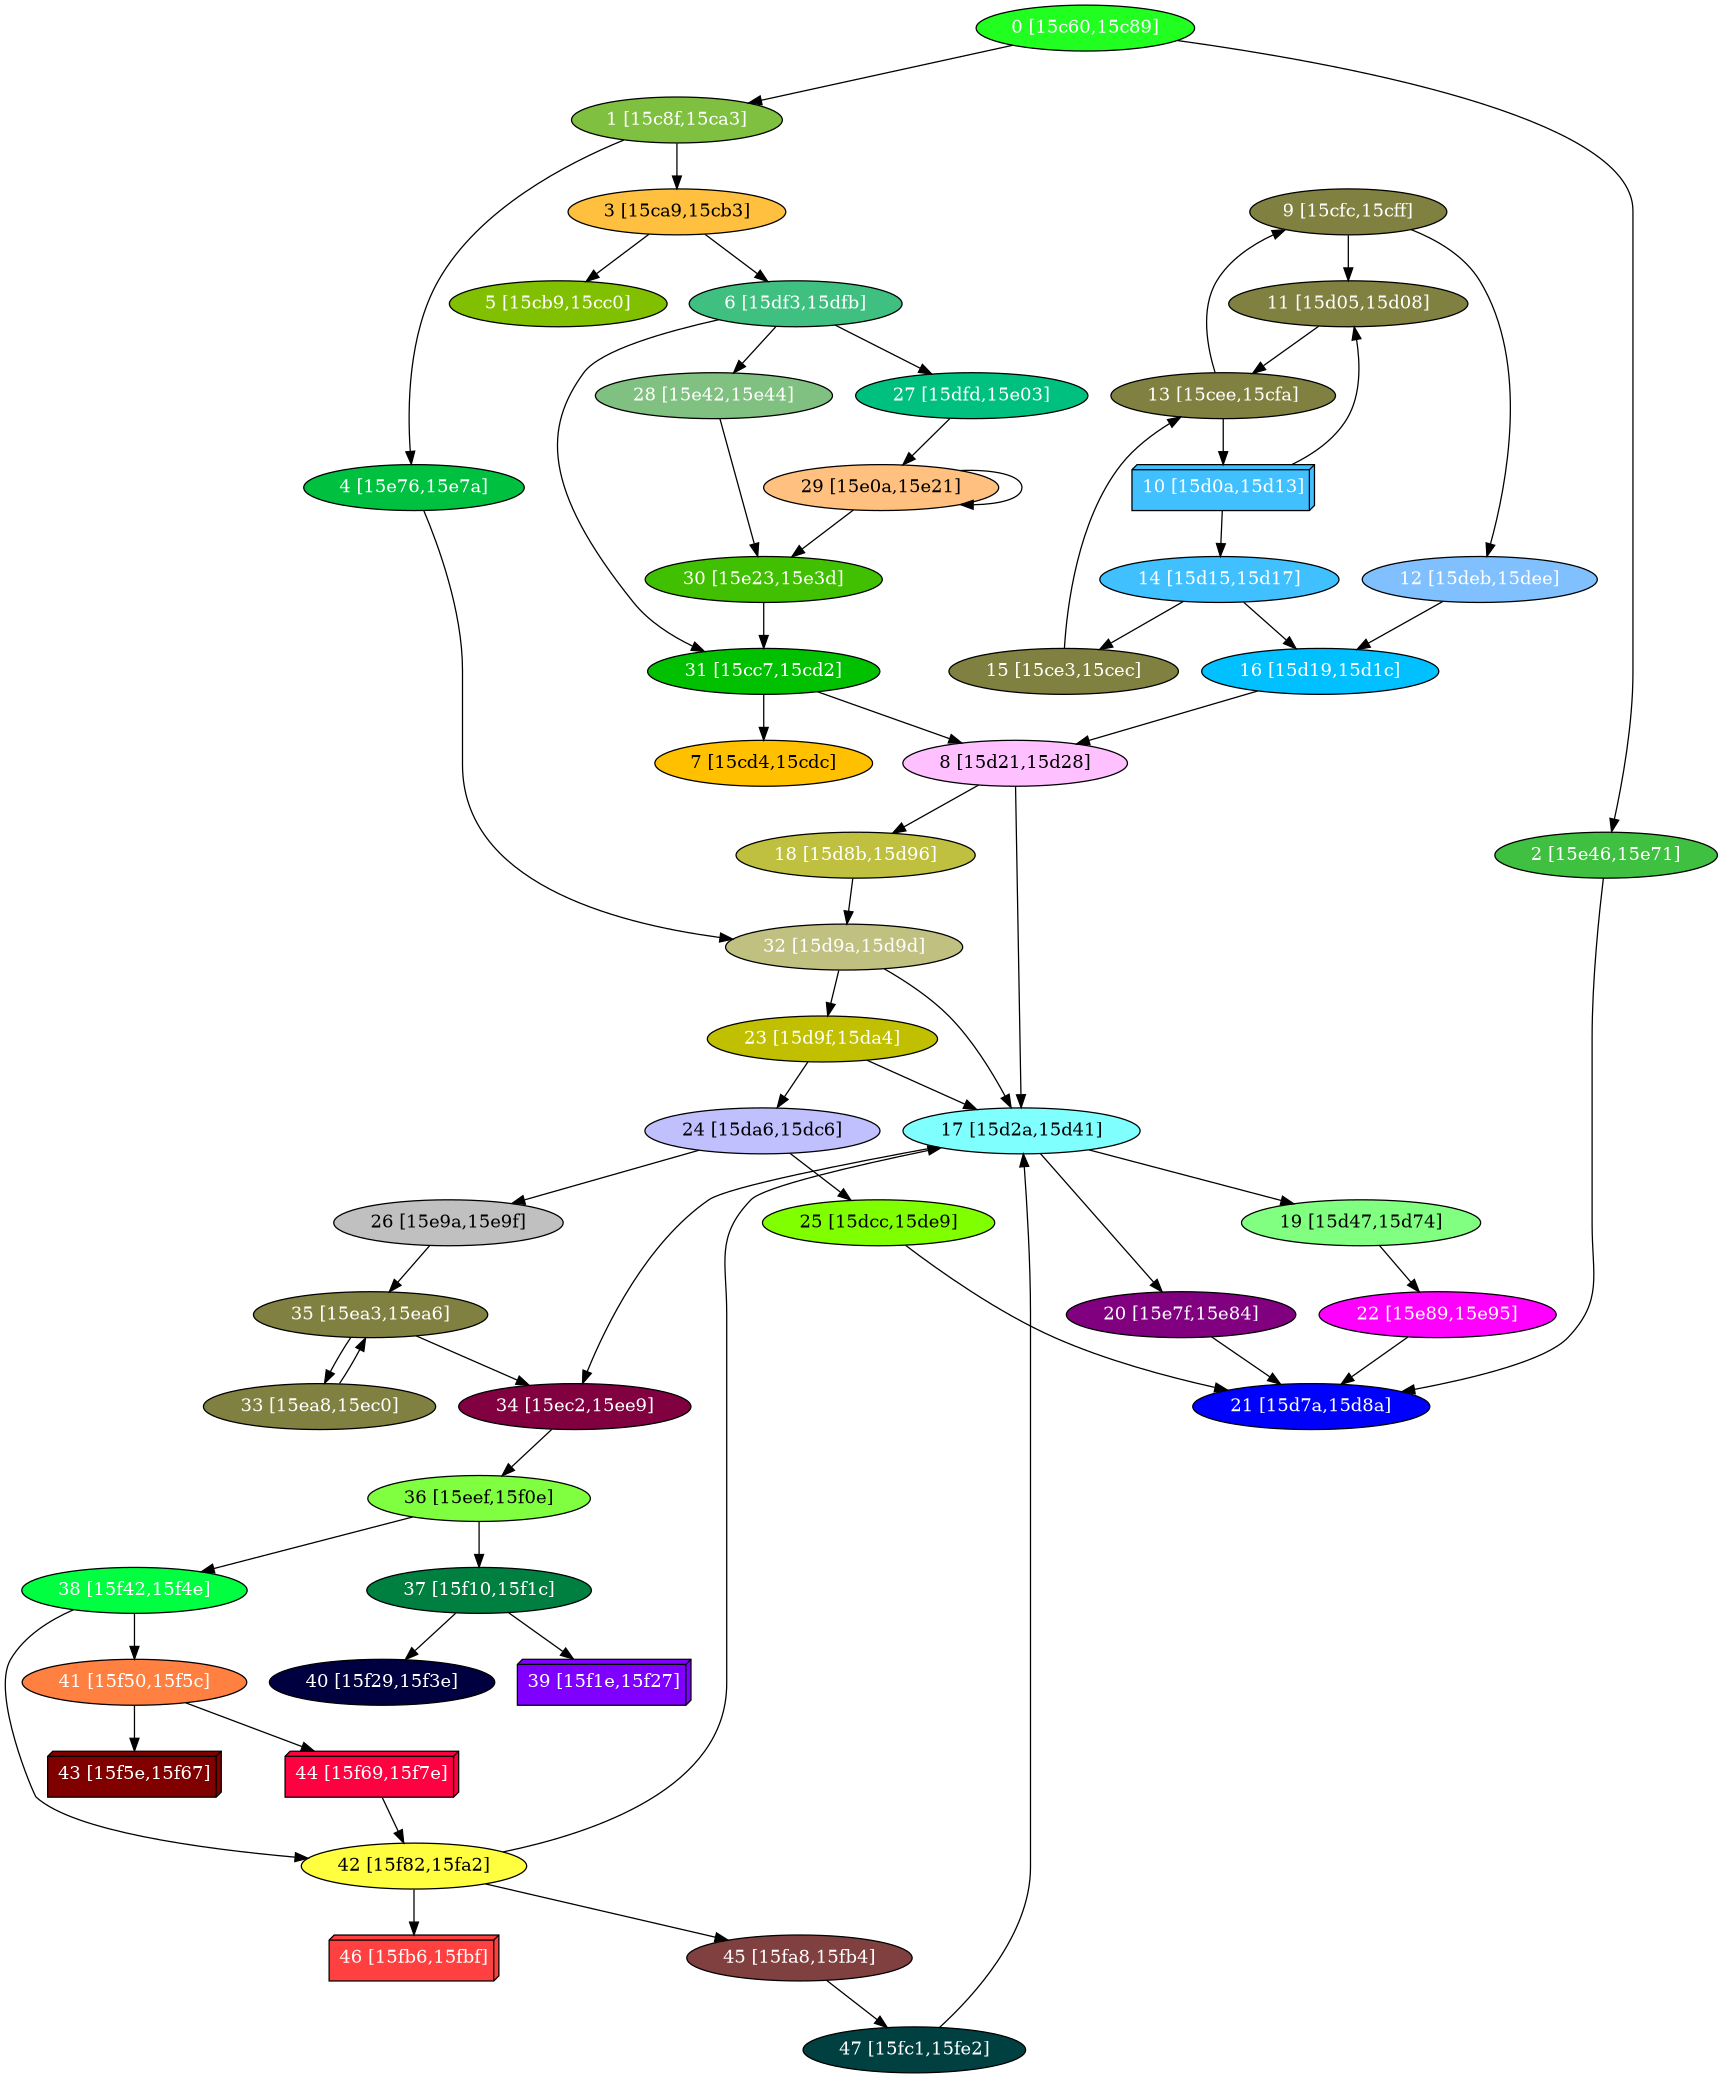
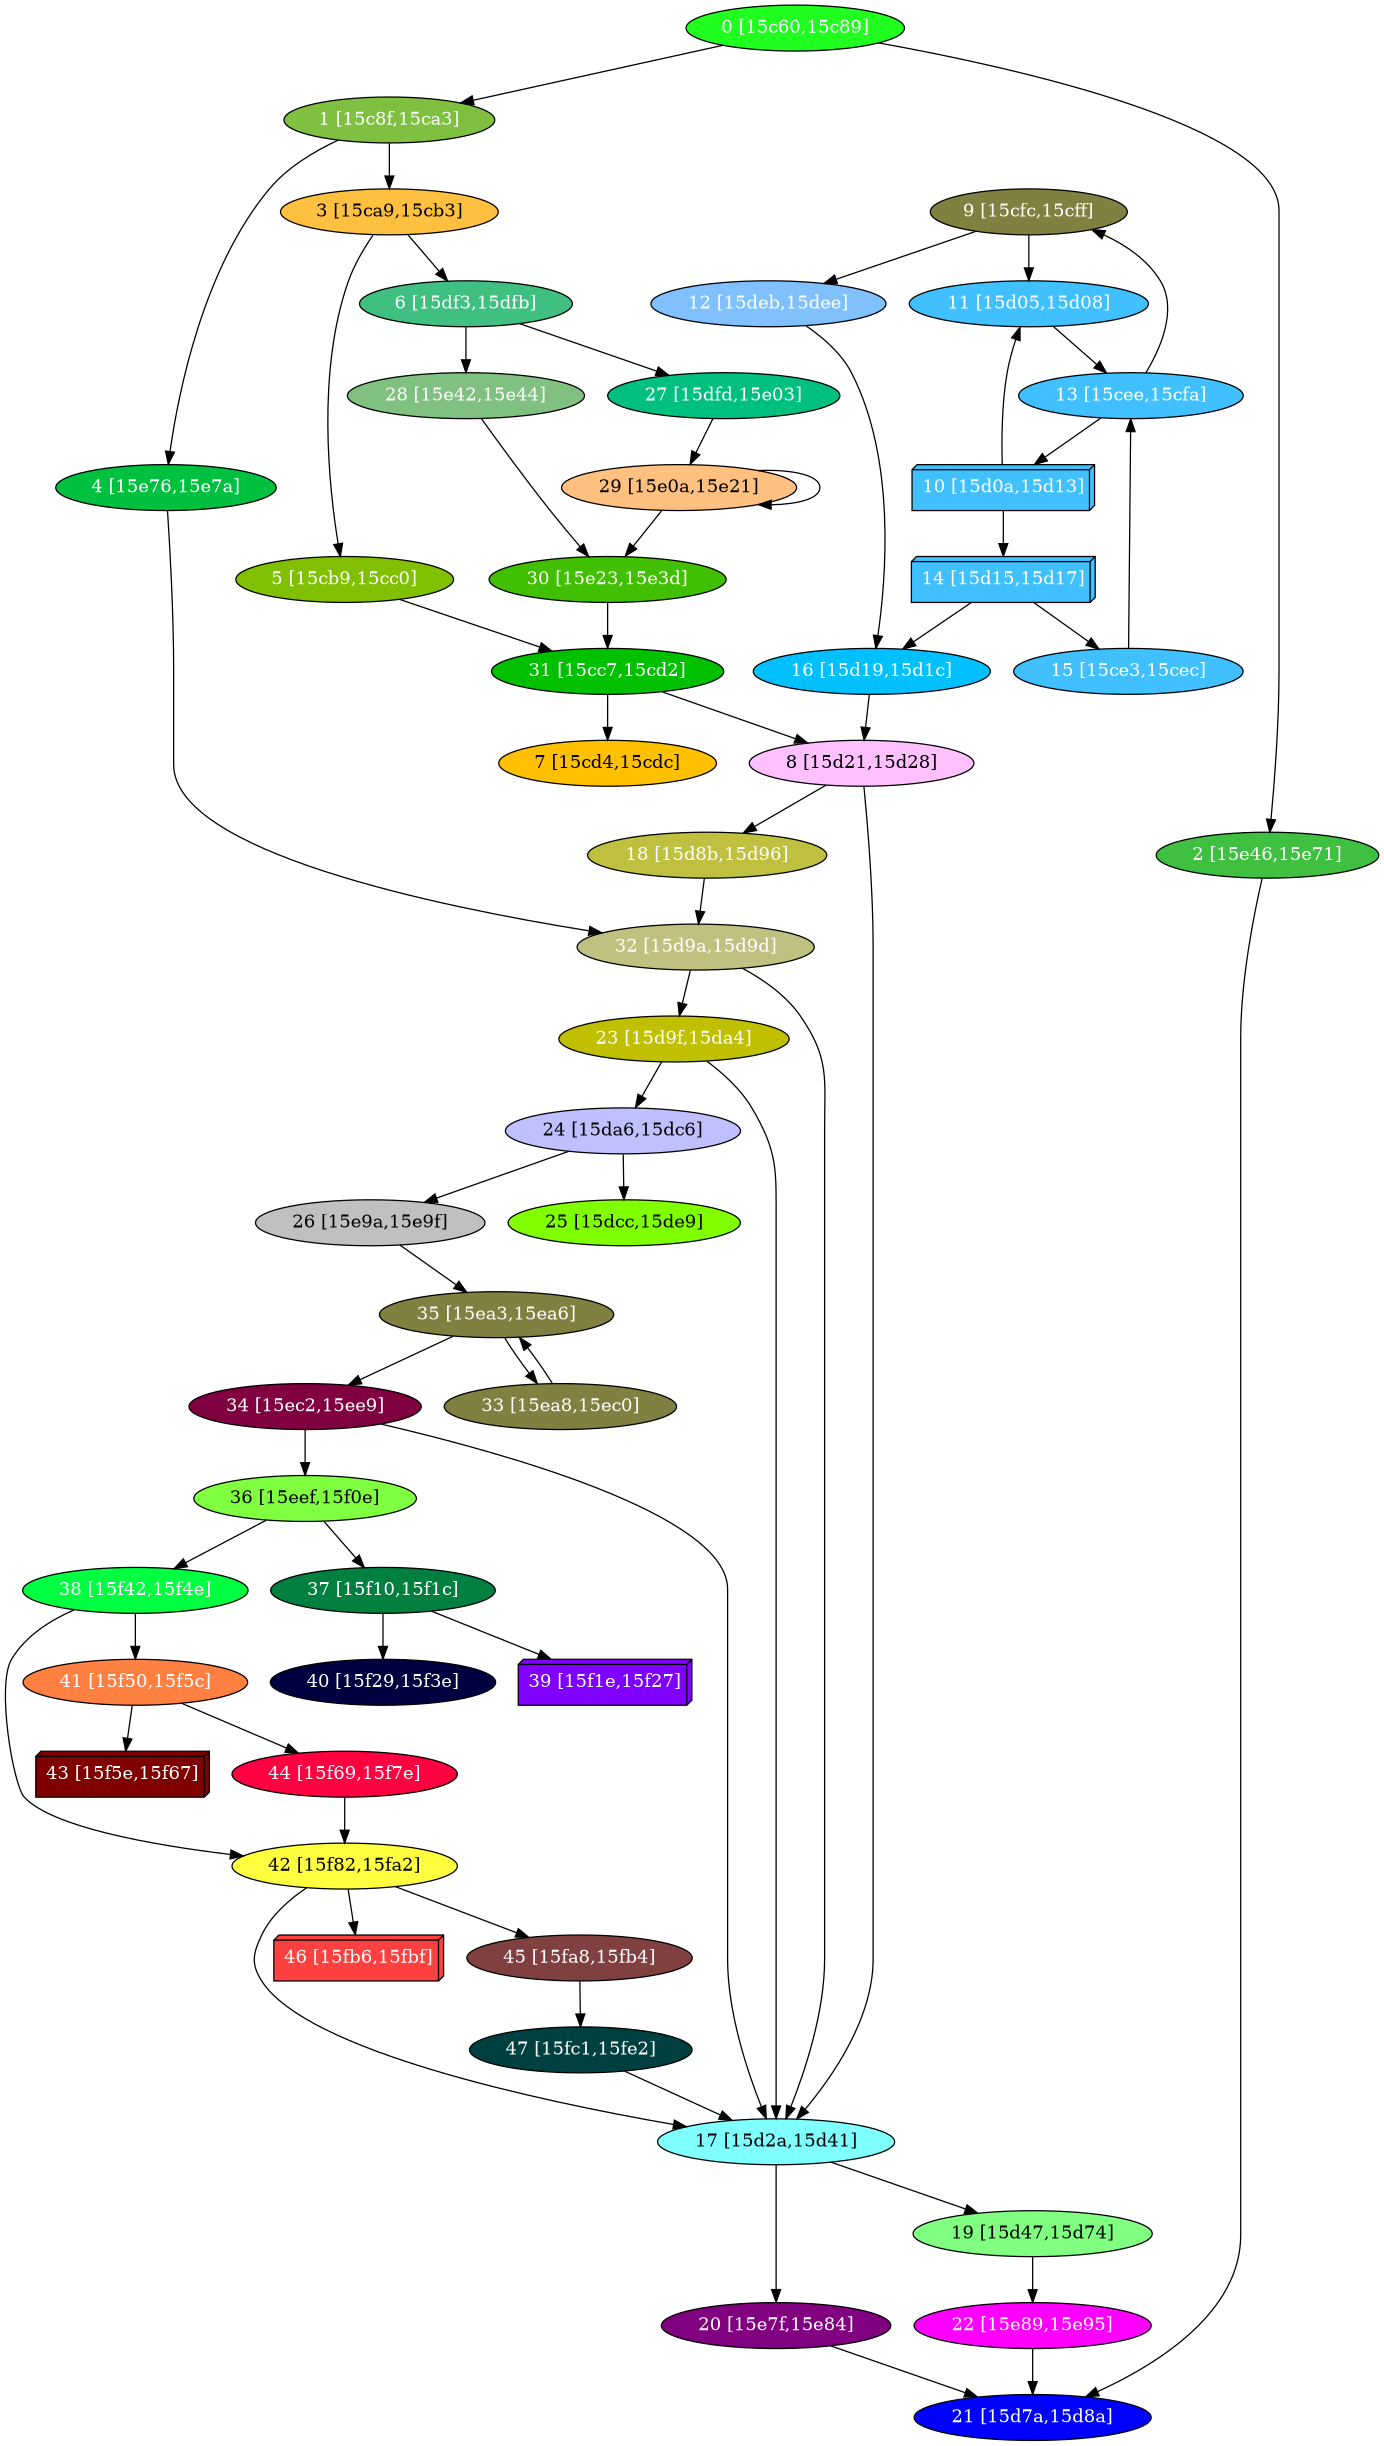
node "11 [15d05,15d08]": fillcolor #808040 -> #40c0ff
node "13 [15cee,15cfa]": fillcolor #808040 -> #40c0ff
edge "6 [15df3,15dfb]" -> "31 [15cc7,15cd2]": now "5 [15cb9,15cc0]" -> "31 [15cc7,15cd2]"
node "14 [15d15,15d17]": shape ellipse -> box3d
node "15 [15ce3,15cec]": fillcolor #808040 -> #40c0ff
edge "17 [15d2a,15d41]" -> "34 [15ec2,15ee9]": reversed
edge "25 [15dcc,15de9]" -> "21 [15d7a,15d8a]": removed
node "44 [15f69,15f7e]": shape box3d -> ellipse
